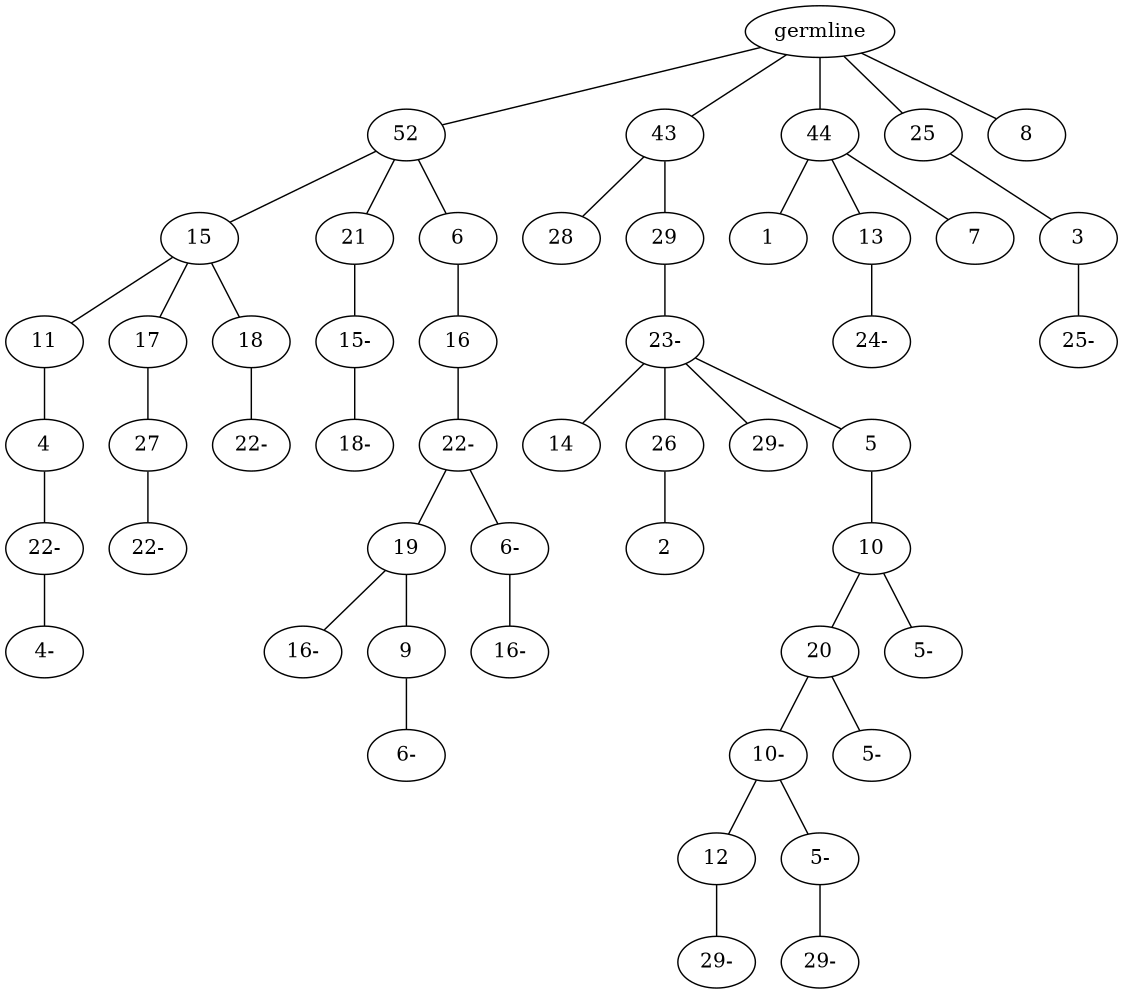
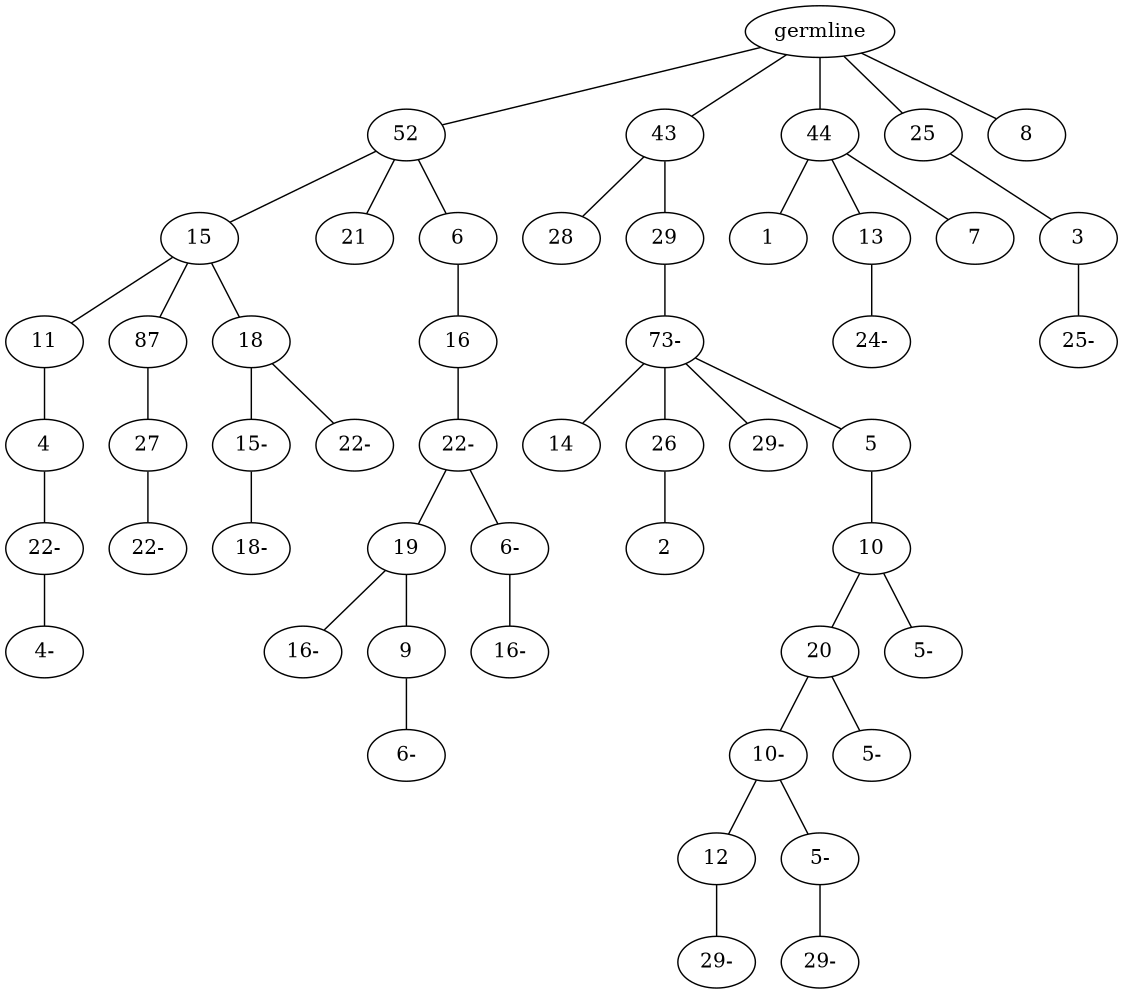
edge "21" -- "15-": now "18" -- "15-"
node "17": label "17" -> "87"
node "23-": label "23-" -> "73-"
